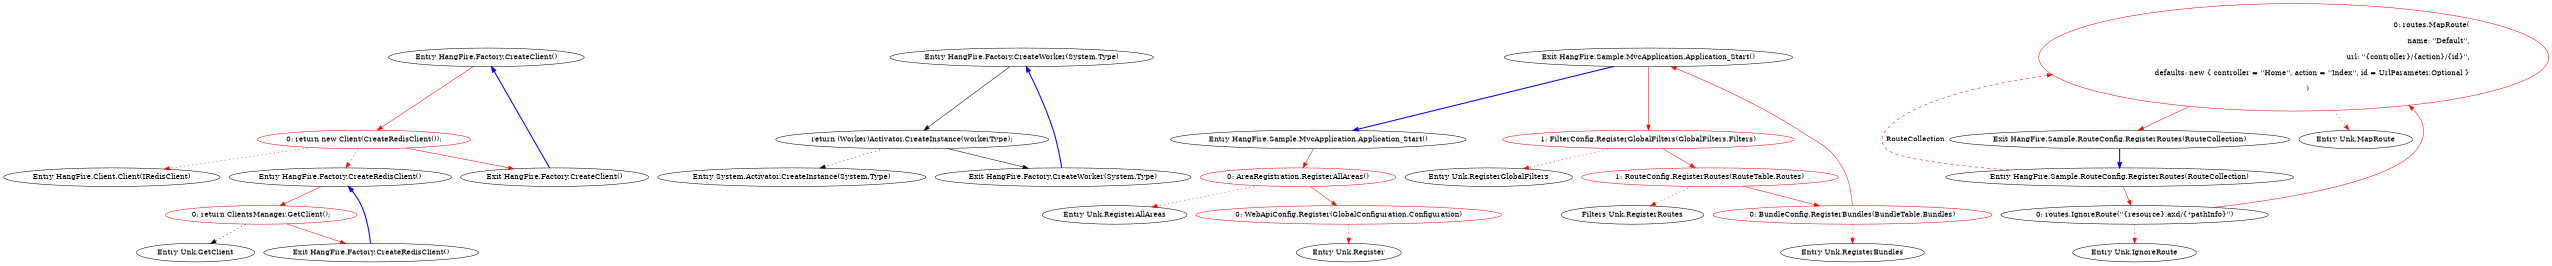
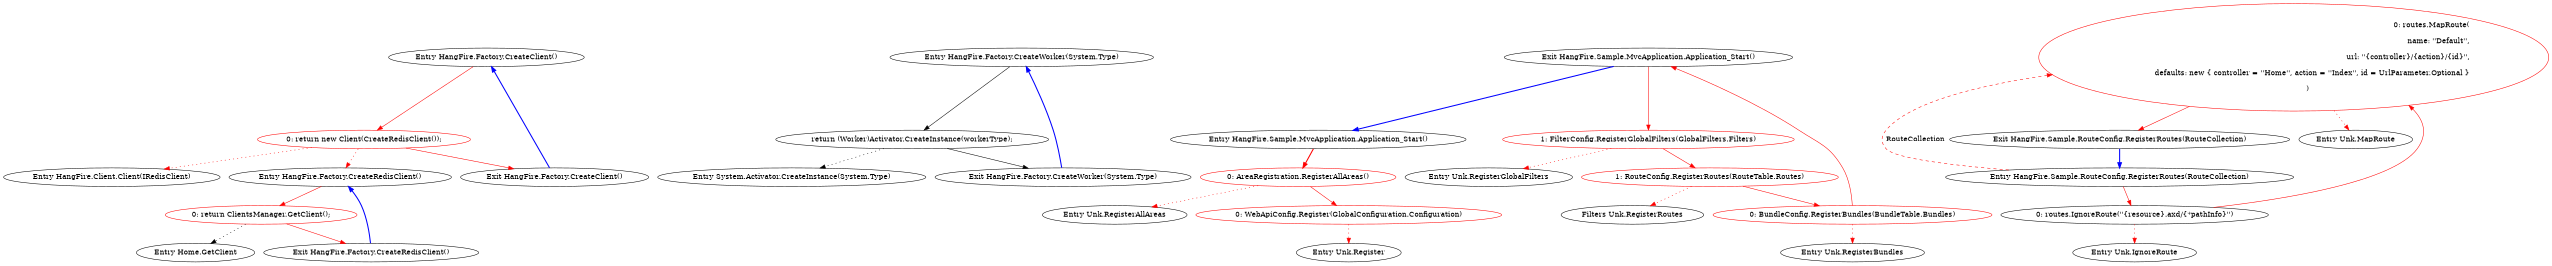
edge "Entry HangFire.Sample.MvcApplication.Application_Start()" -> "0: AreaRegistration.RegisterAllAreas()": style solid -> bold
node "Entry Unk.GetClient": label "Entry Unk.GetClient" -> "Entry Home.GetClient"
